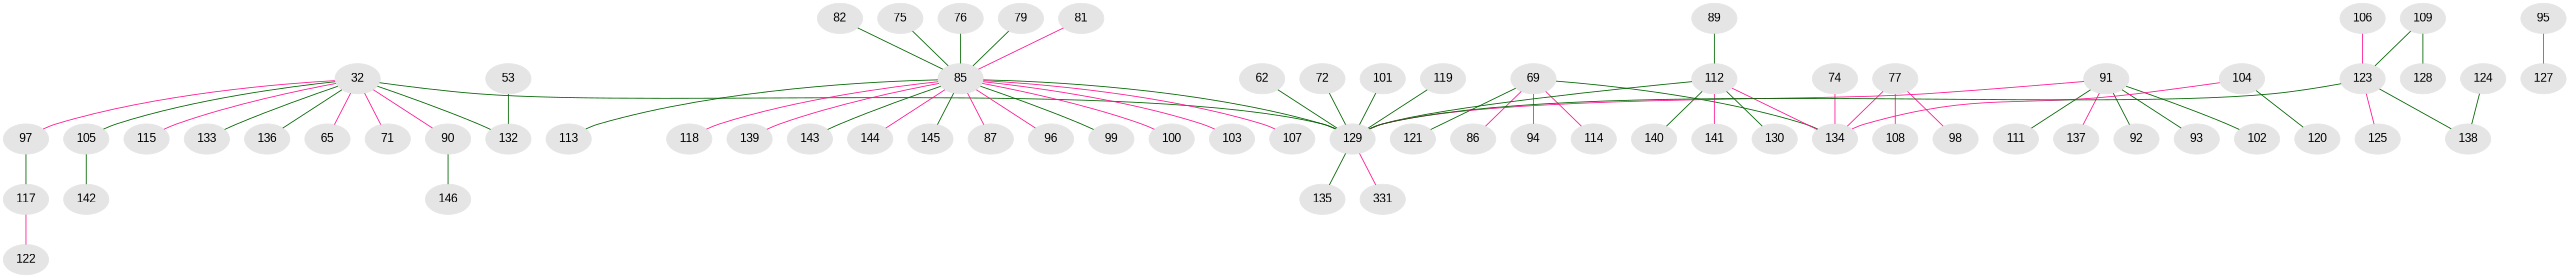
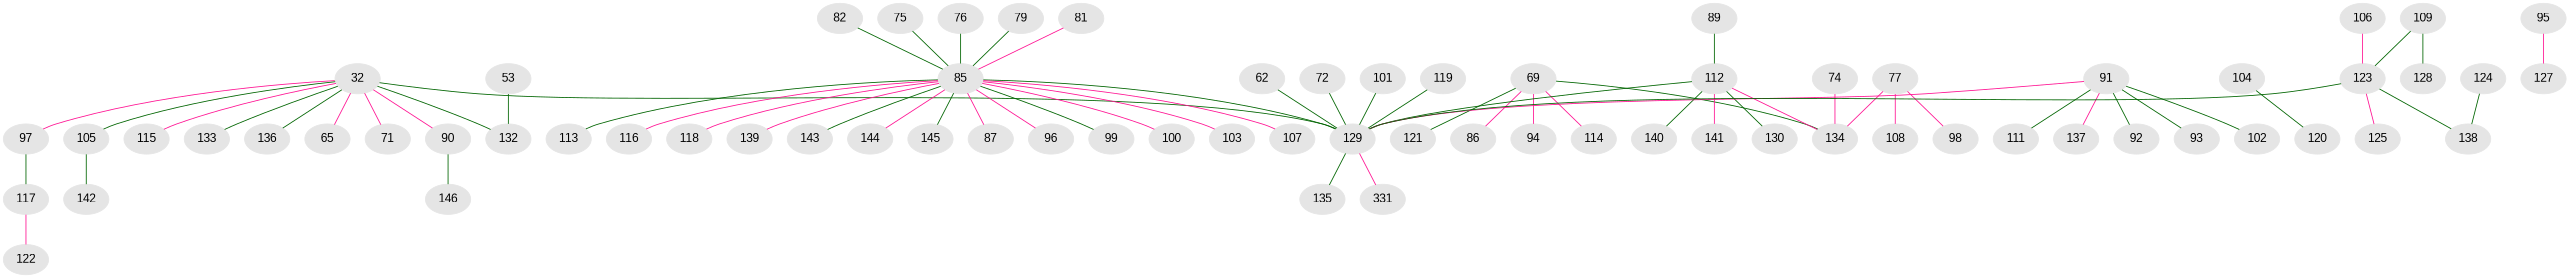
edge "104" -- "134": removed
node "116": added
